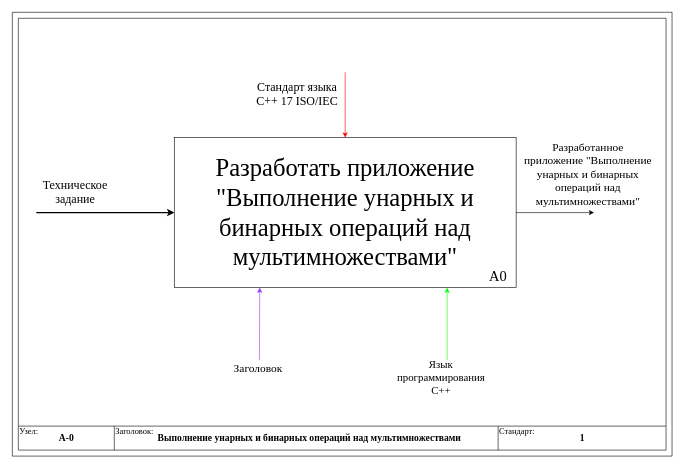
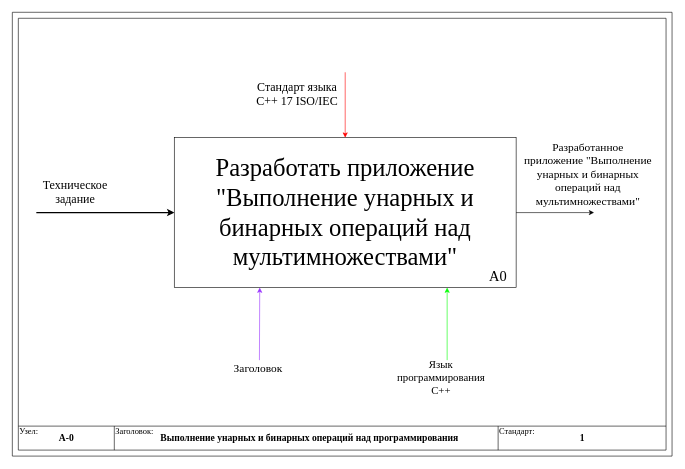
node "Выполнение унарных и бинарных операций над мультимножествами": label "Выполнение унарных и бинарных операций над мультимножествами" -> "Выполнение унарных и бинарных операций над программирования"
